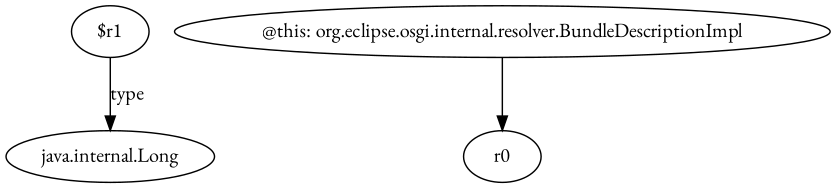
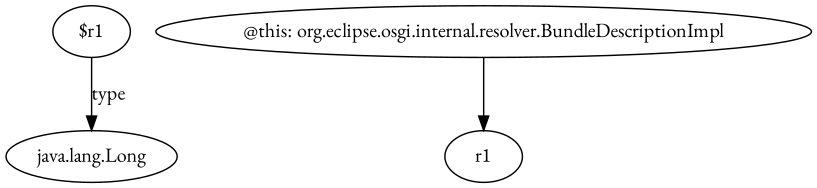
node "java.internal.Long": label "java.internal.Long" -> "java.lang.Long"
node "r0": label "r0" -> "r1"
